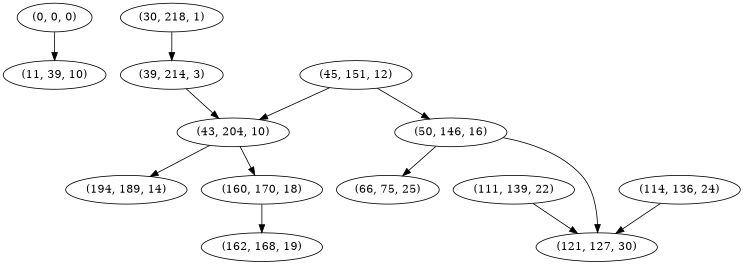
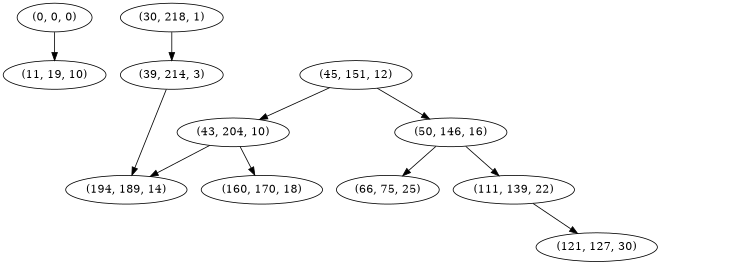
node "(11, 39, 10)": label "(11, 39, 10)" -> "(11, 19, 10)"
edge "(39, 214, 3)" -> "(43, 204, 10)": now "(39, 214, 3)" -> "(194, 189, 14)"
edge "(50, 146, 16)" -> "(121, 127, 30)": now "(50, 146, 16)" -> "(111, 139, 22)"
node "(114, 136, 24)": removed
node "(162, 168, 19)": removed
